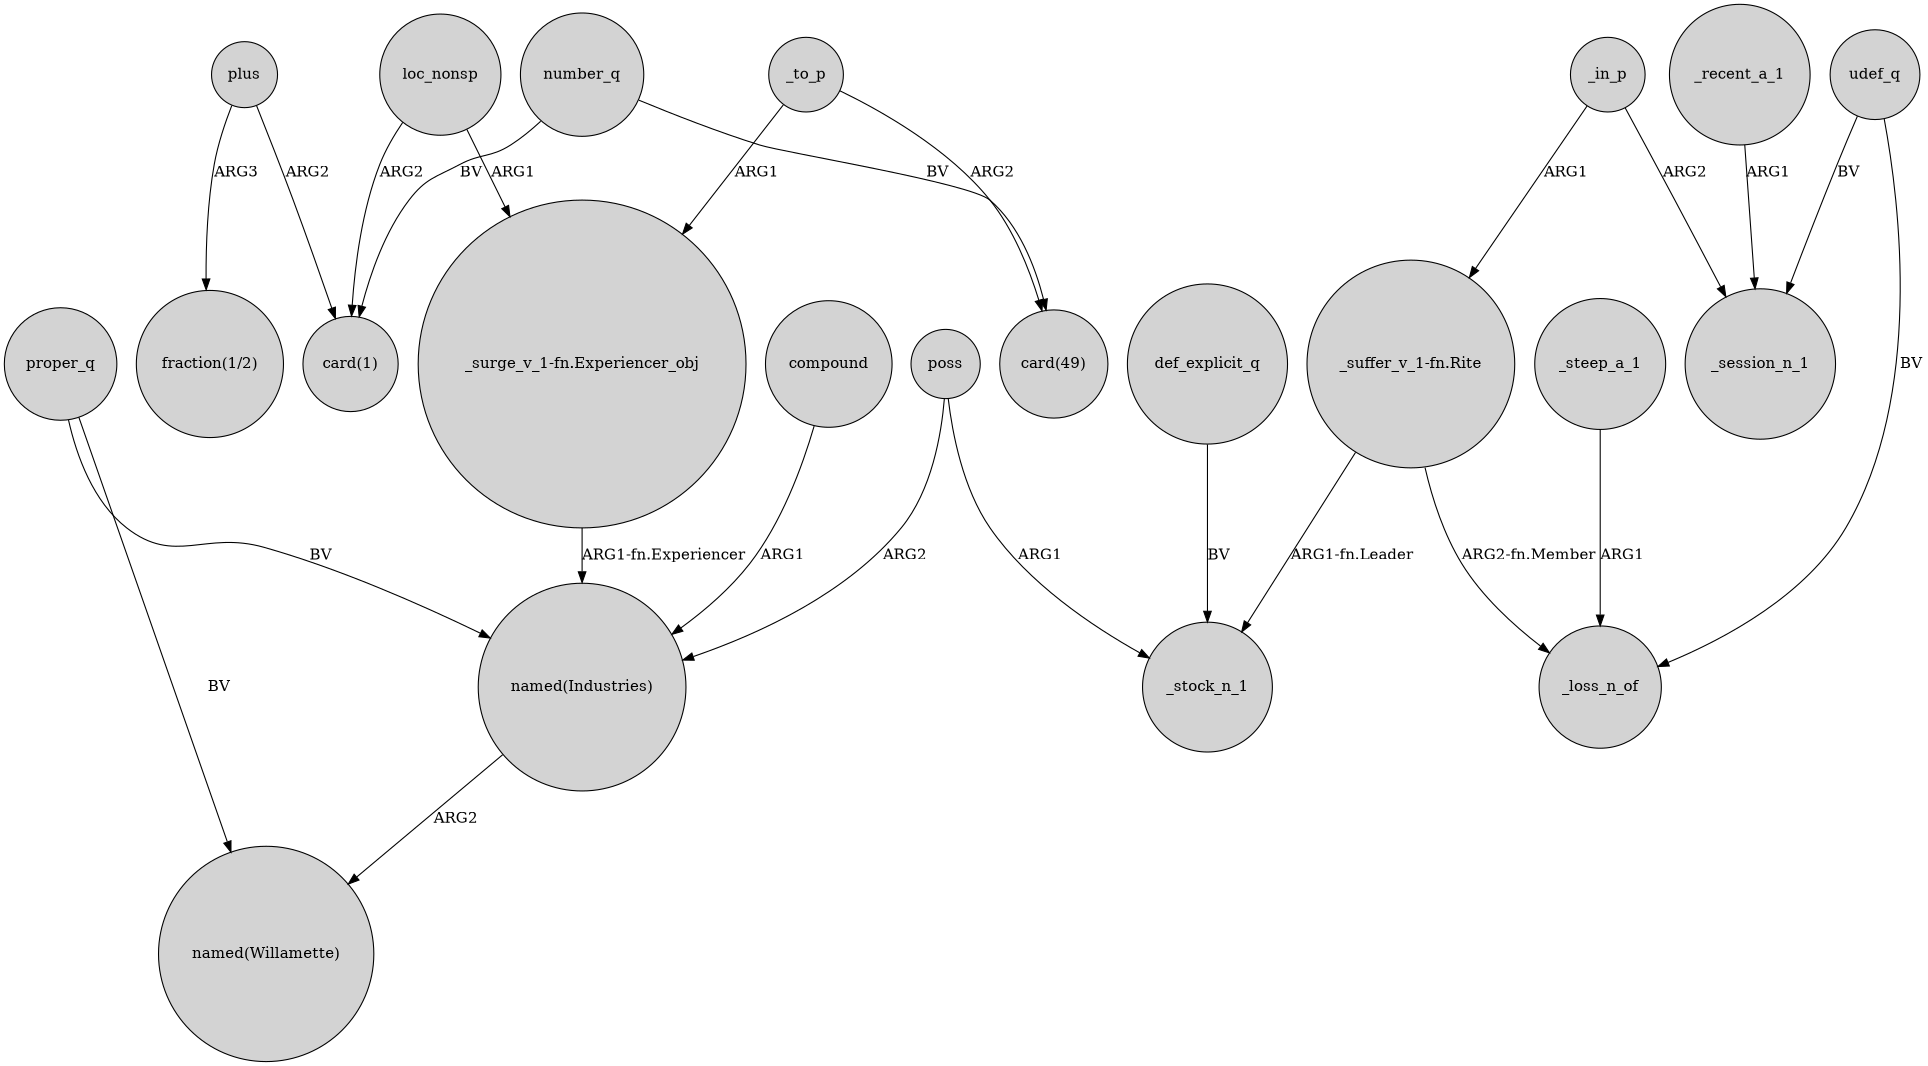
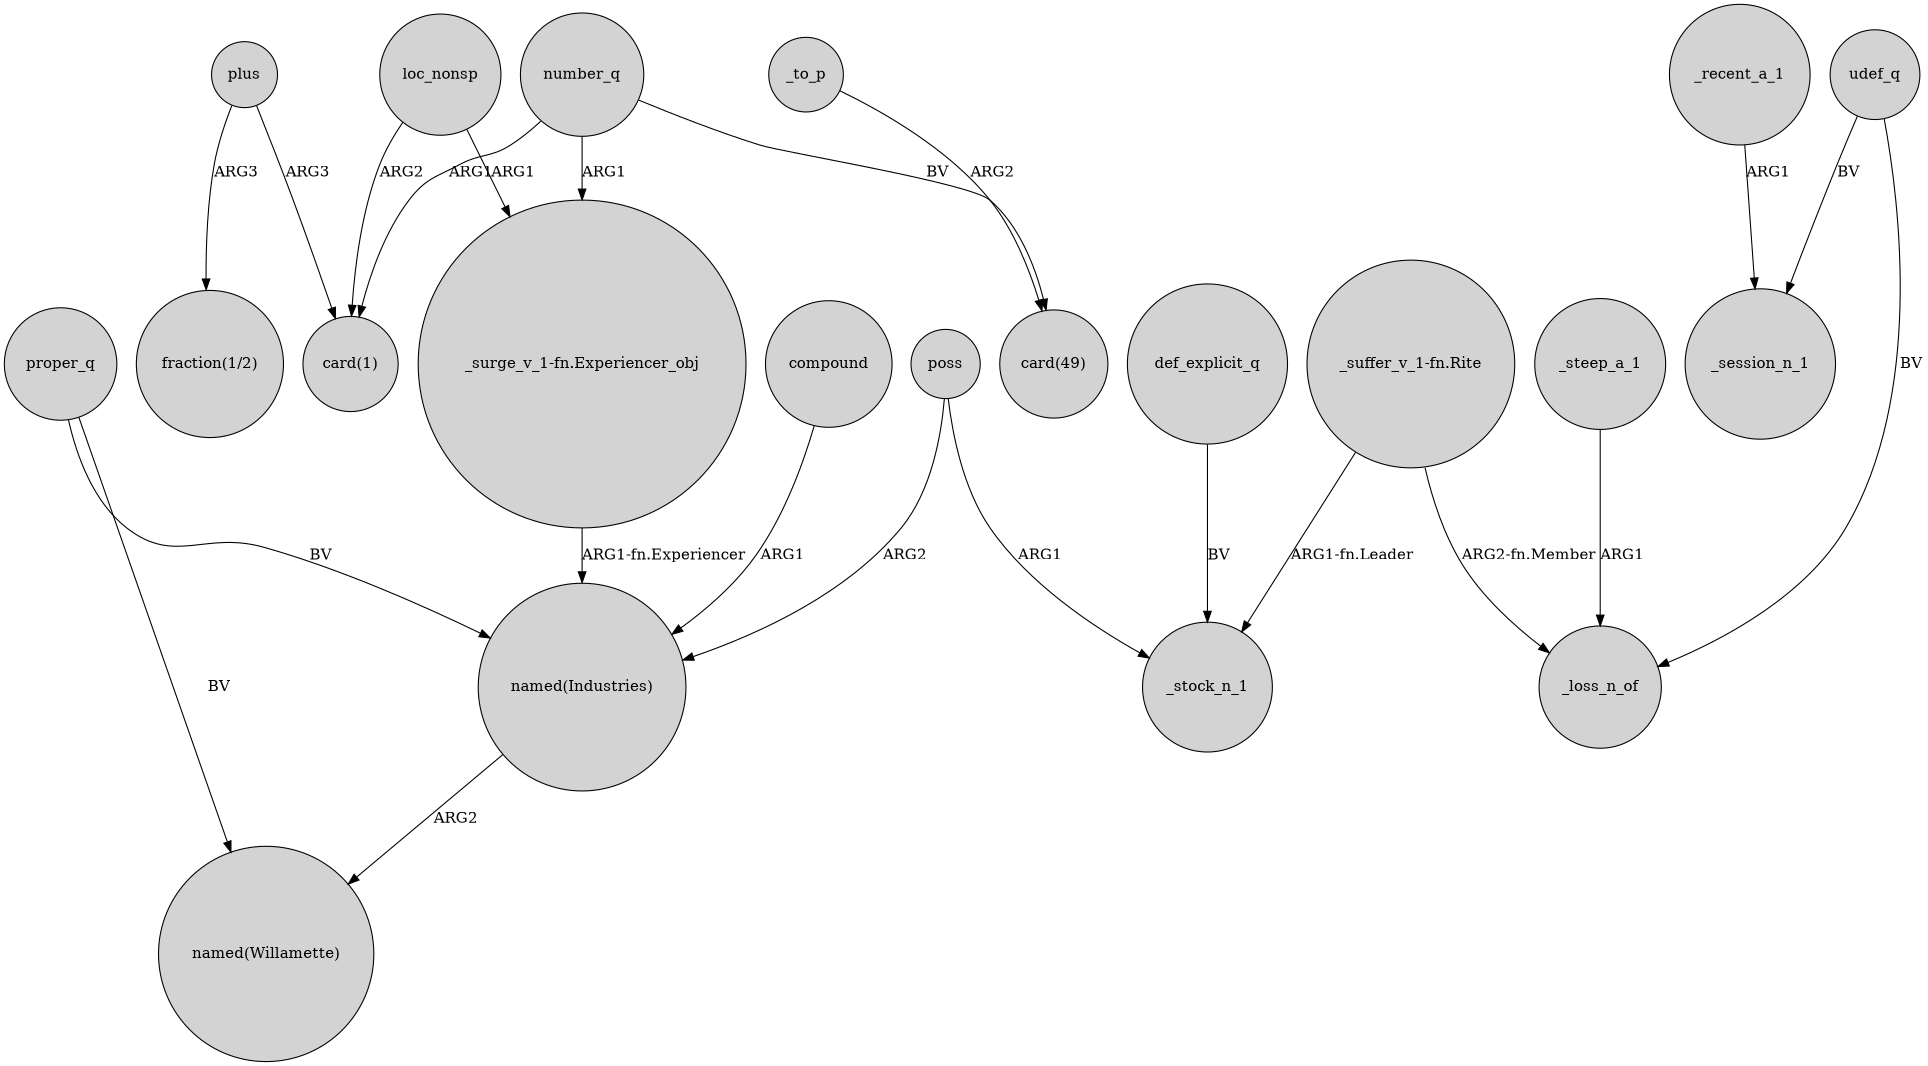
node "_in_p": removed
edge "_to_p" -> "_surge_v_1-fn.Experiencer_obj": now "number_q" -> "_surge_v_1-fn.Experiencer_obj"
edge "plus" -> "card(1)": label "ARG2" -> "ARG3"
edge "number_q" -> "card(1)": label "BV" -> "ARG1"
